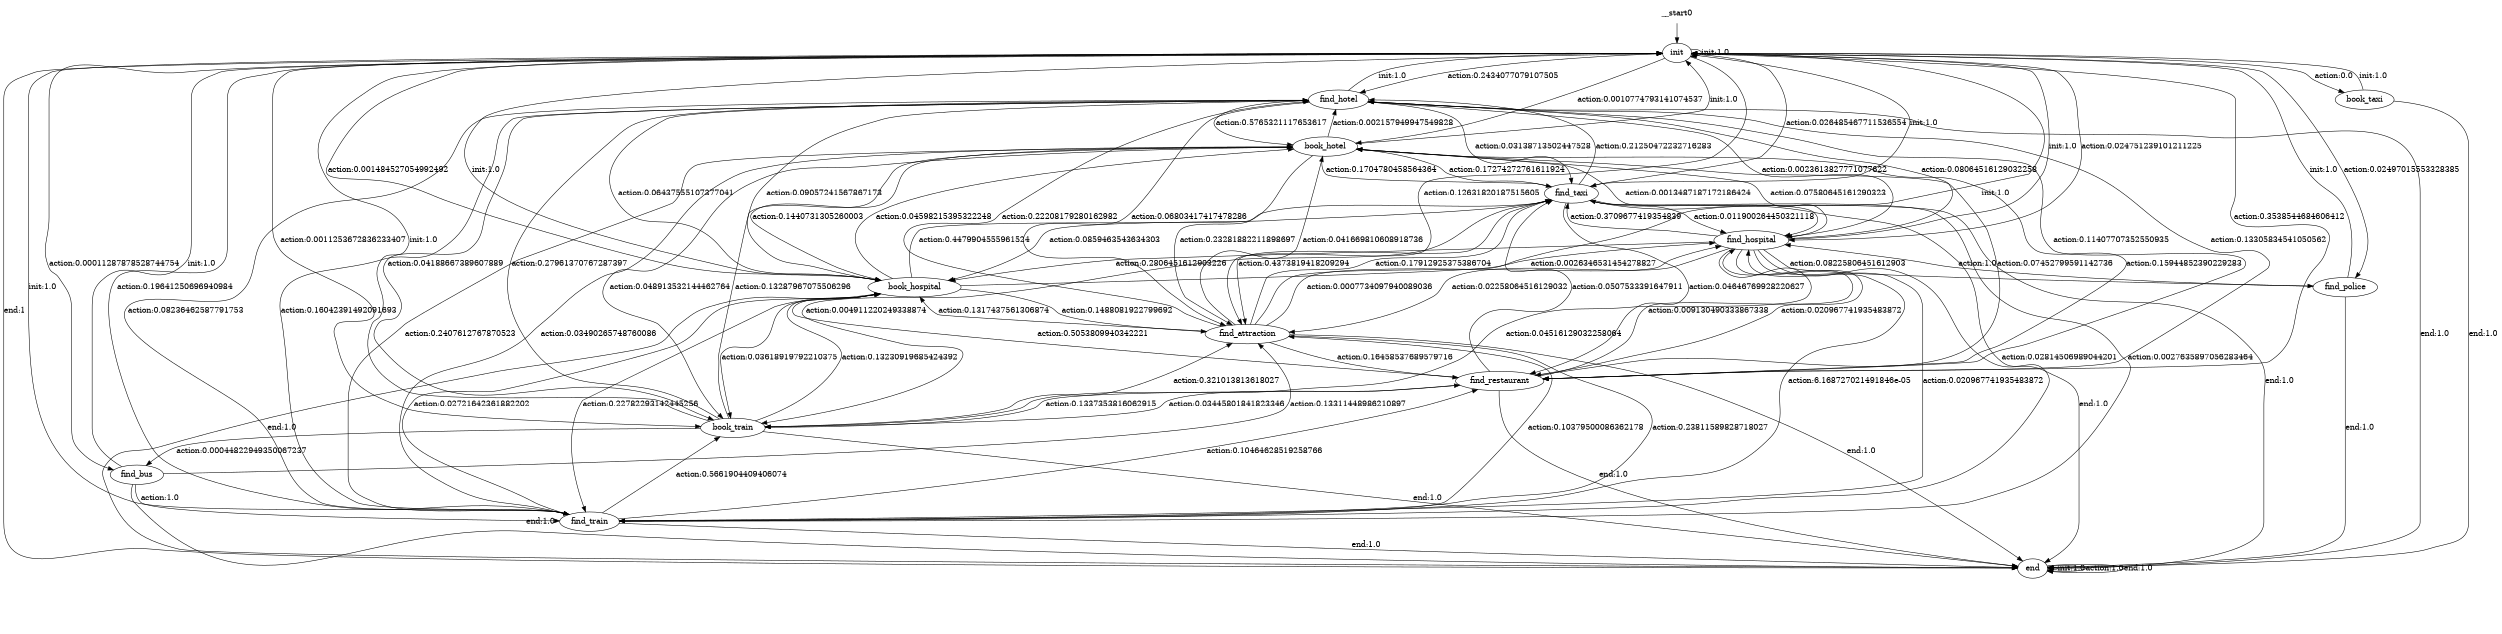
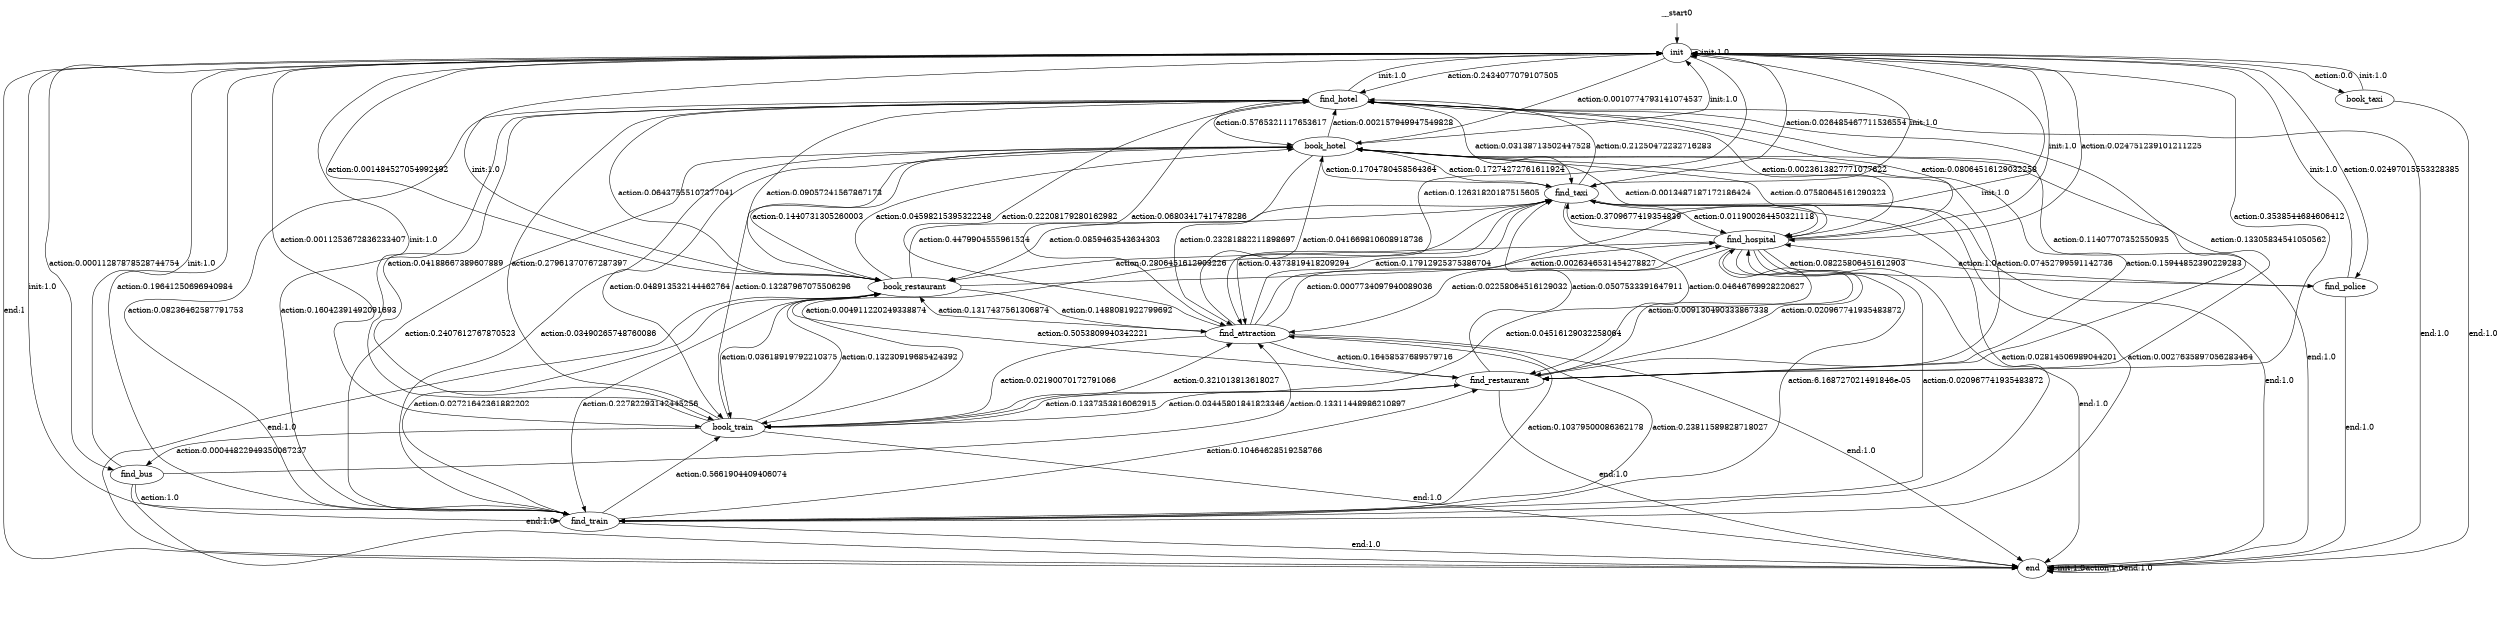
edge "book_hotel" -> "end": added, label "end:1.0"
node "book_hospital": label "book_hospital" -> "book_restaurant"
edge "find_attraction" -> "book_train": added, label "action:0.02190070172791066"
